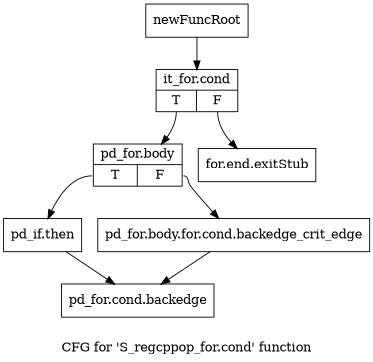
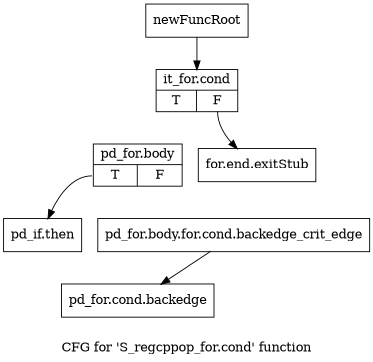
edge "it_for.cond" -> "pd_for.body": removed
edge "pd_for.body" -> "pd_for.body.for.cond.backedge_crit_edge": removed
edge "pd_if.then" -> "pd_for.cond.backedge": removed
